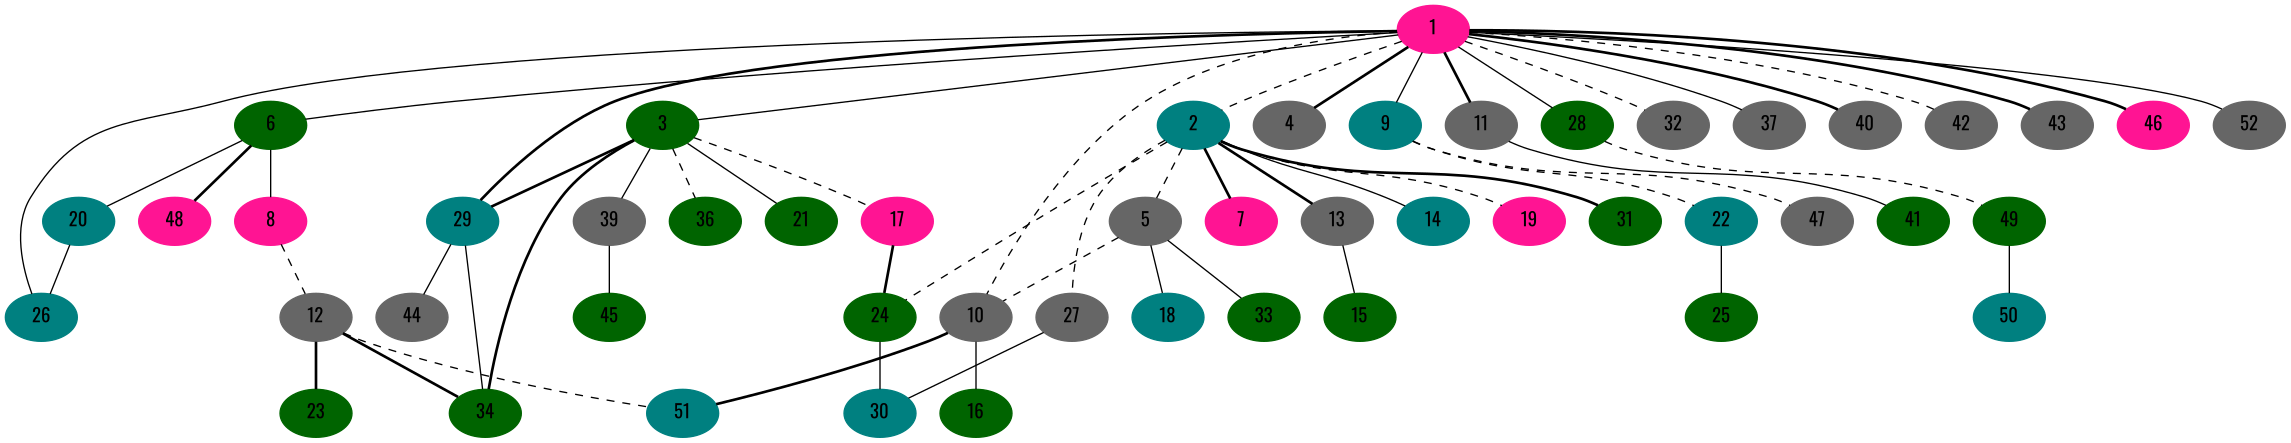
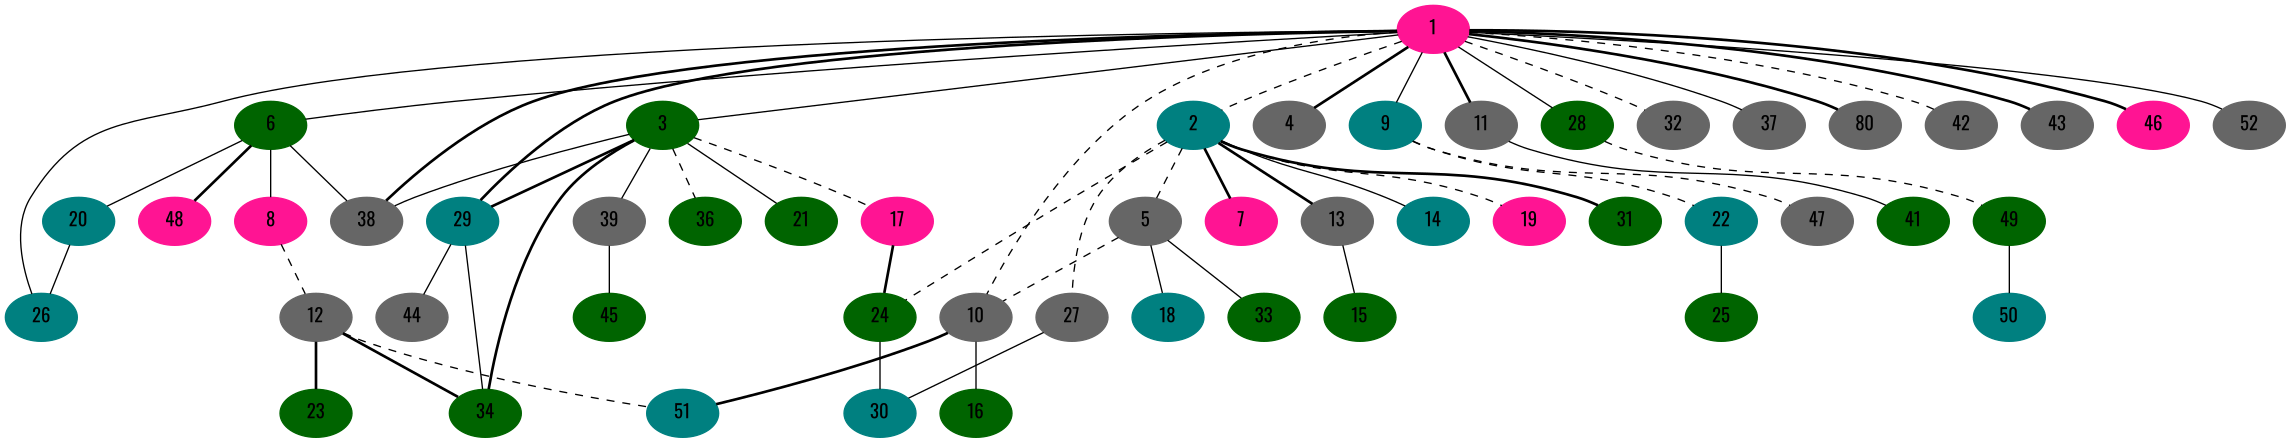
node "40": label "40" -> "80"
node "38": added
